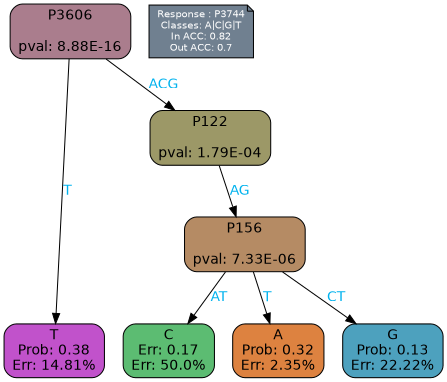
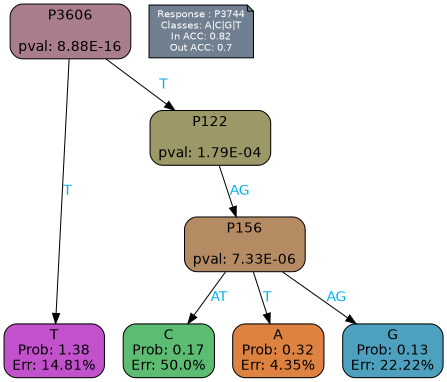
edge "P3606 pval: 8.88E-16" -> "P122 pval: 1.79E-04": label "ACG" -> "T"
edge "P156 pval: 7.33E-06" -> "G Prob: 0.13 Err: 22.22%": label "CT" -> "AG"
node "T Prob: 0.38 Err: 14.81%": label "T Prob: 0.38 Err: 14.81%" -> "T Prob: 1.38 Err: 14.81%"
node "C Err: 0.17 Err: 50.0%": label "C Err: 0.17 Err: 50.0%" -> "C Prob: 0.17 Err: 50.0%"
node "A Prob: 0.32 Err: 2.35%": label "A Prob: 0.32 Err: 2.35%" -> "A Prob: 0.32 Err: 4.35%"
